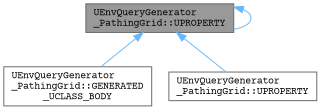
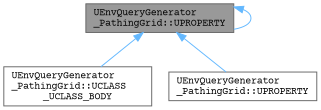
node "UEnvQueryGenerator _PathingGrid::GENERATED _UCLASS_BODY": label "UEnvQueryGenerator _PathingGrid::GENERATED _UCLASS_BODY" -> "UEnvQueryGenerator _PathingGrid::UCLASS _UCLASS_BODY"
